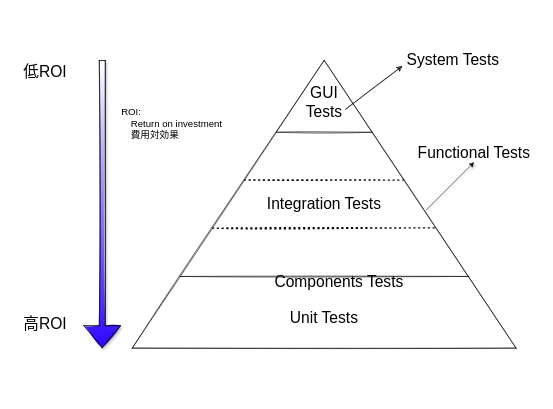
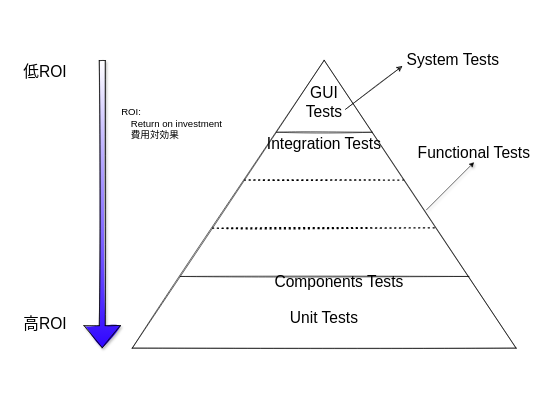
node "Integration Tests": moved (324, 204) -> (324, 144)
